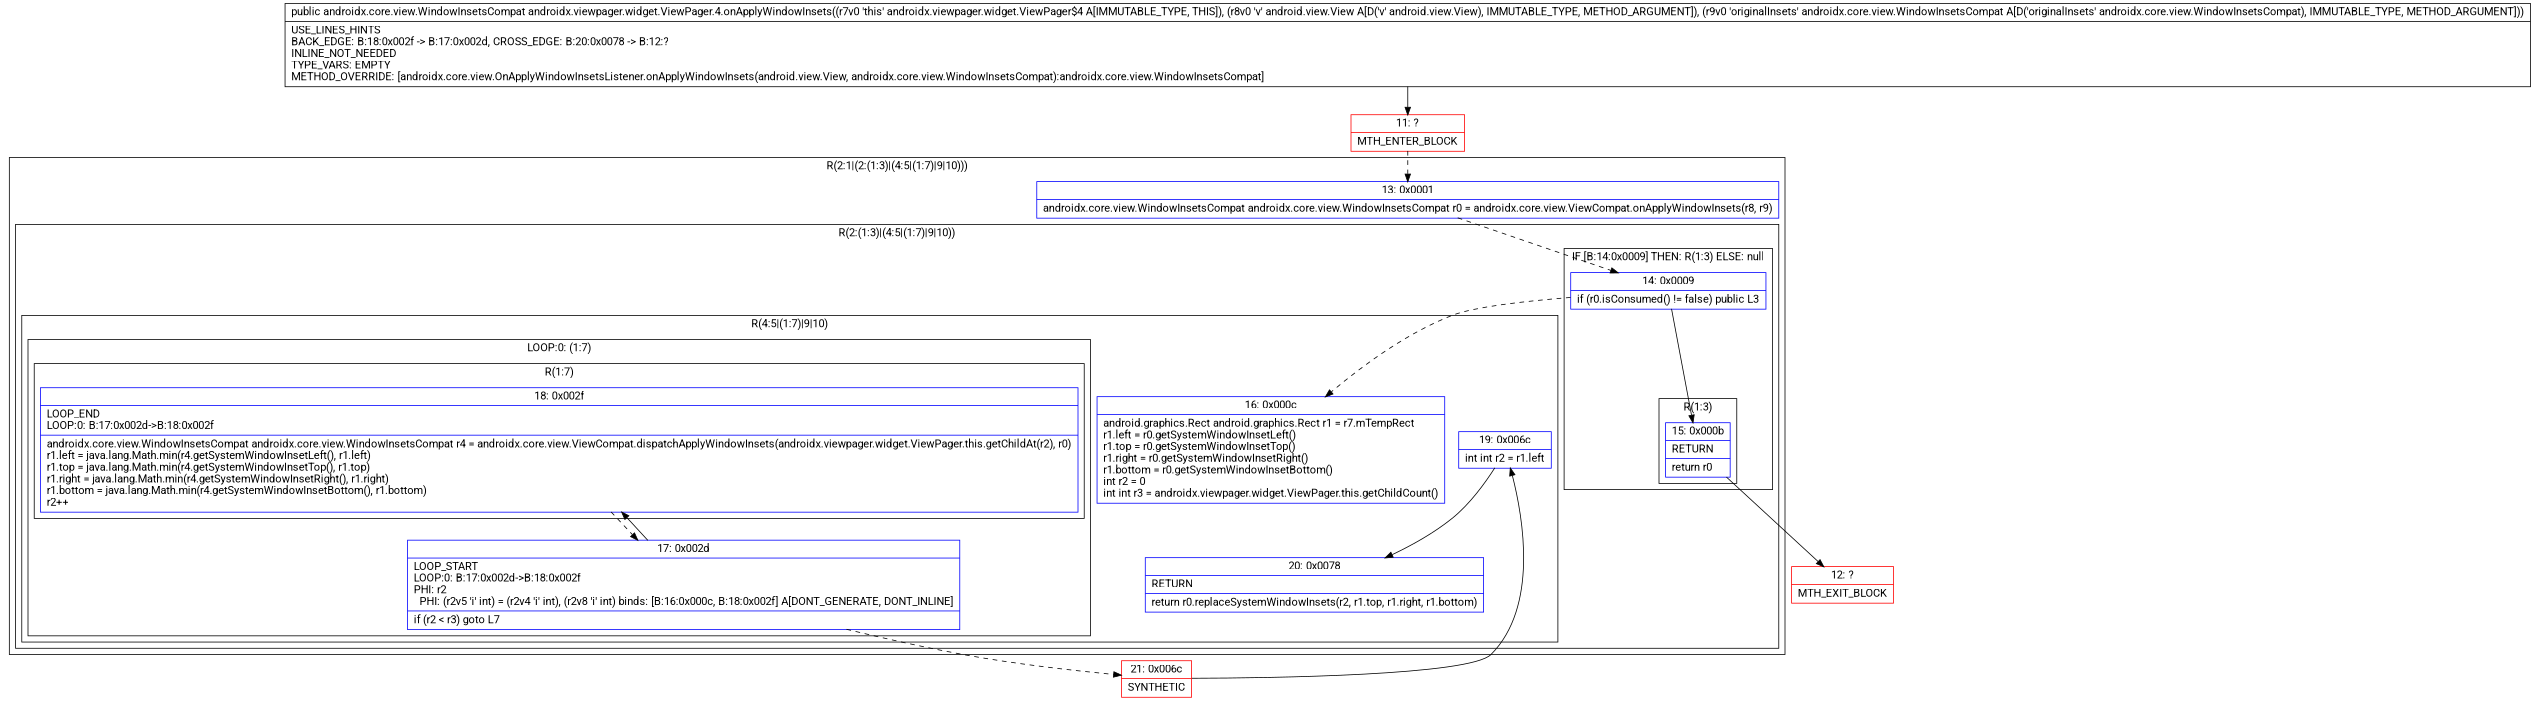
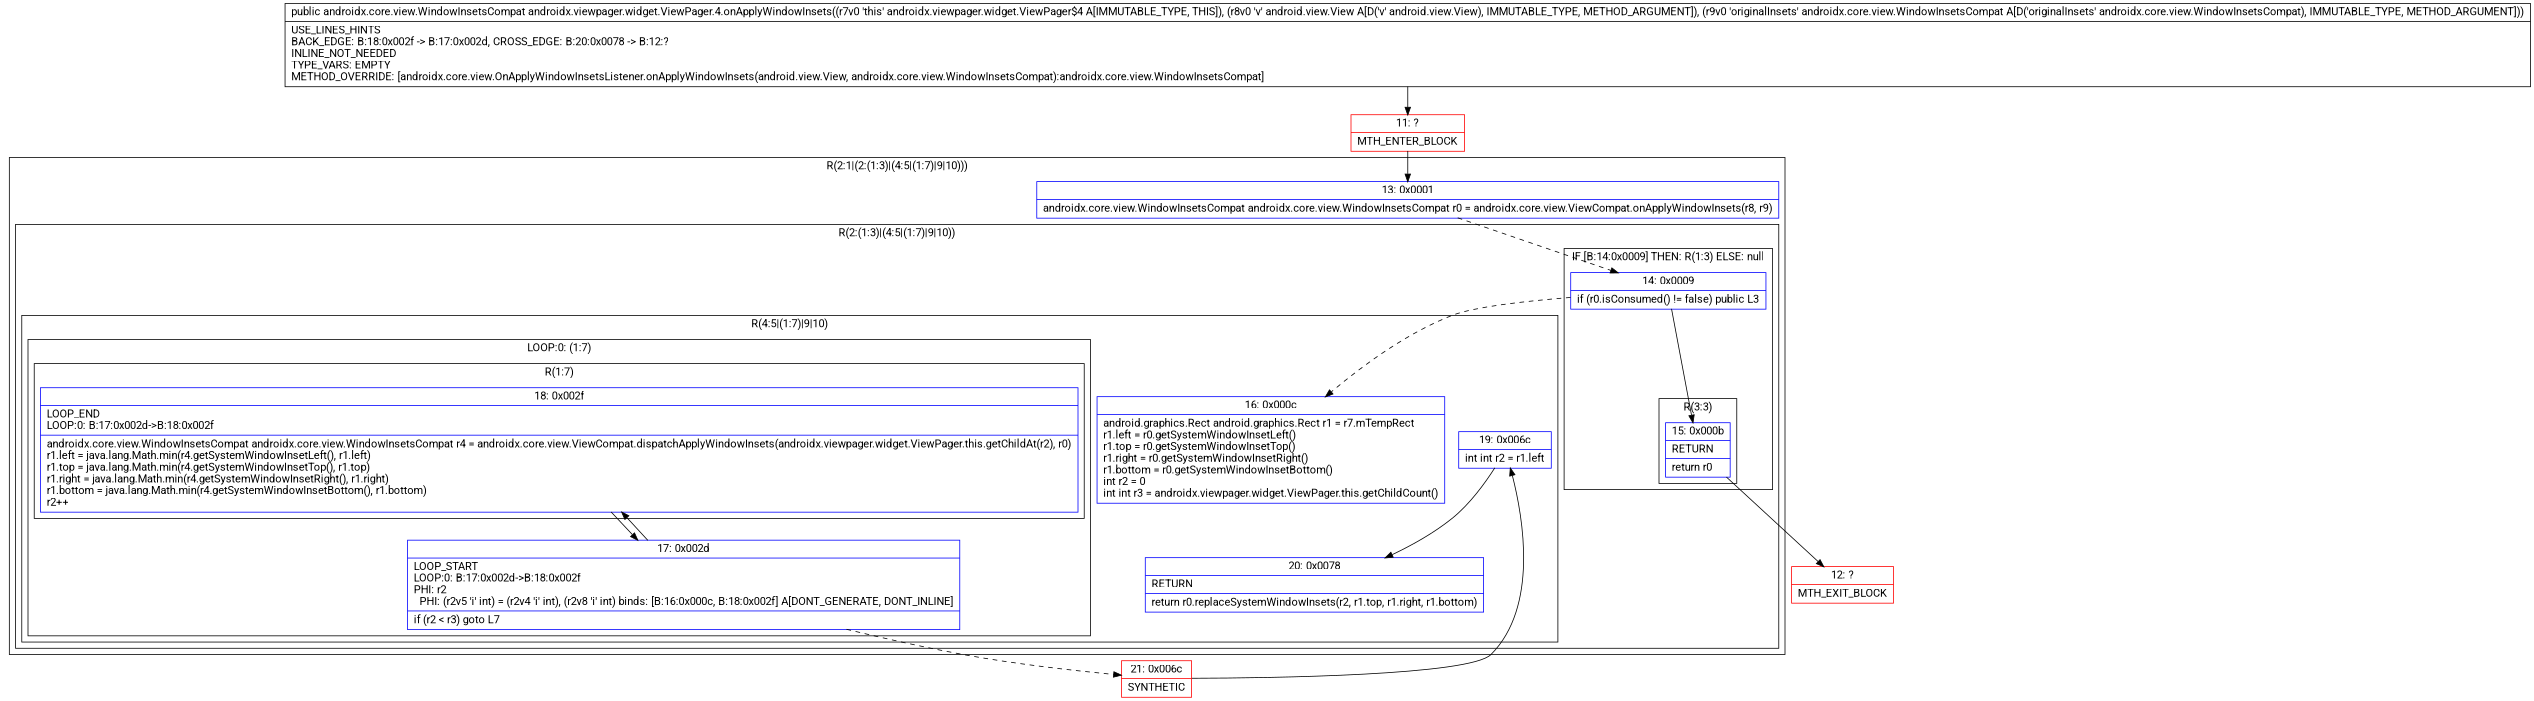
edge "11: ?" -> "13: 0x0001": style dashed -> solid
cluster "R(1:3)": label "R(1:3)" -> "R(3:3)"
edge "18: 0x002f" -> "17: 0x002d": style dashed -> solid
